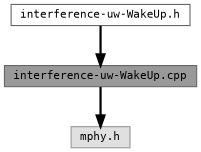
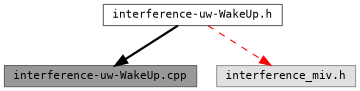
node "interference_miv.h": added
node "mphy.h": removed
